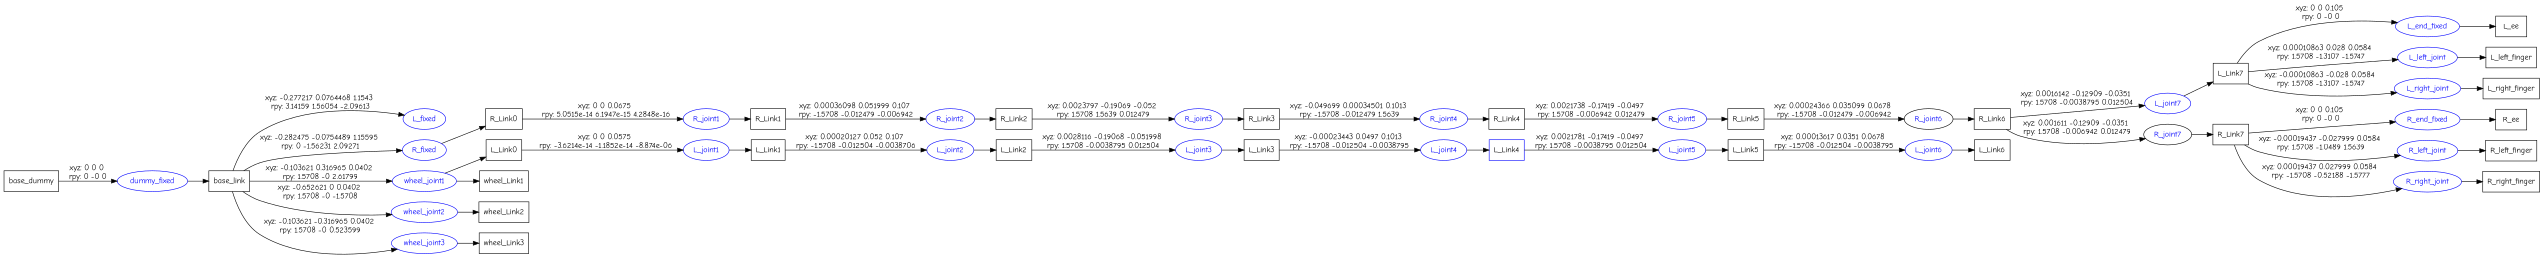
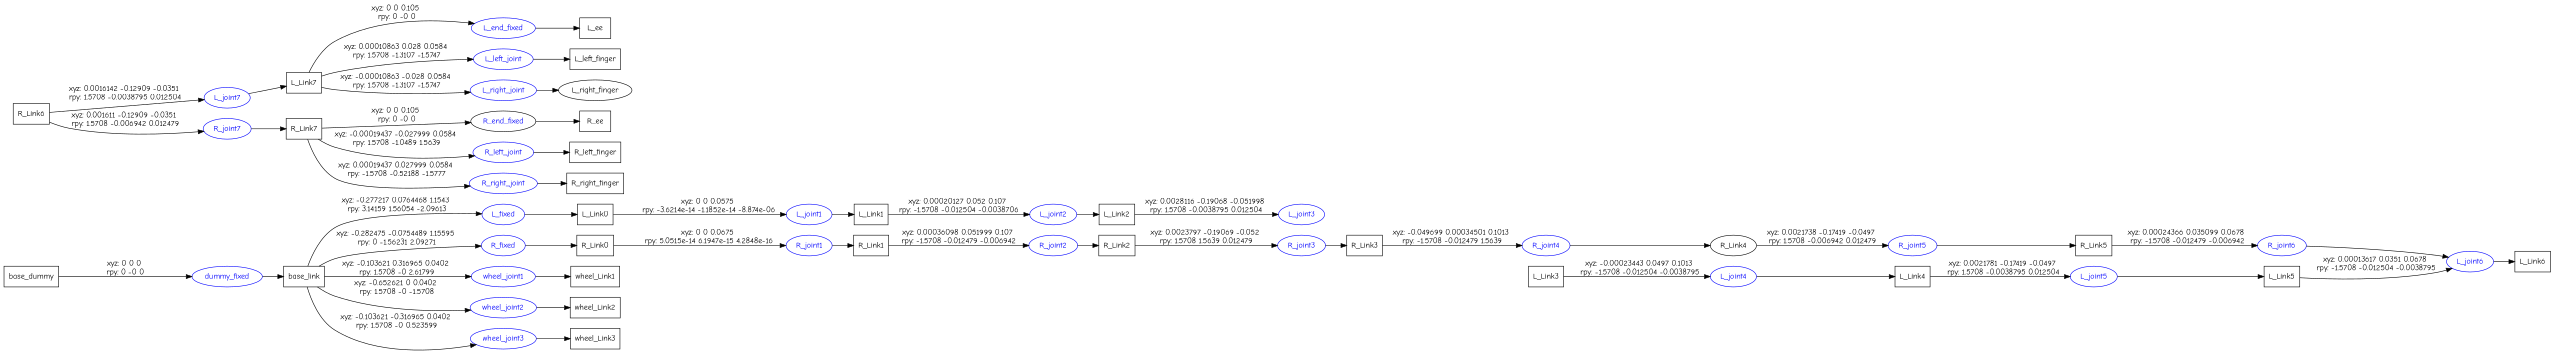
node "L_right_finger": shape box -> ellipse
node "R_Link4": shape box -> ellipse
node "R_joint6": color black -> blue
edge "R_joint6" -> "R_Link6": now "R_joint6" -> "L_joint6"
node "R_end_fixed": color blue -> black
node "R_joint7": color black -> blue
edge "L_joint3" -> "L_Link3": removed
node "L_Link4": color blue -> black
edge "wheel_joint1" -> "L_Link0": now "L_fixed" -> "L_Link0"
